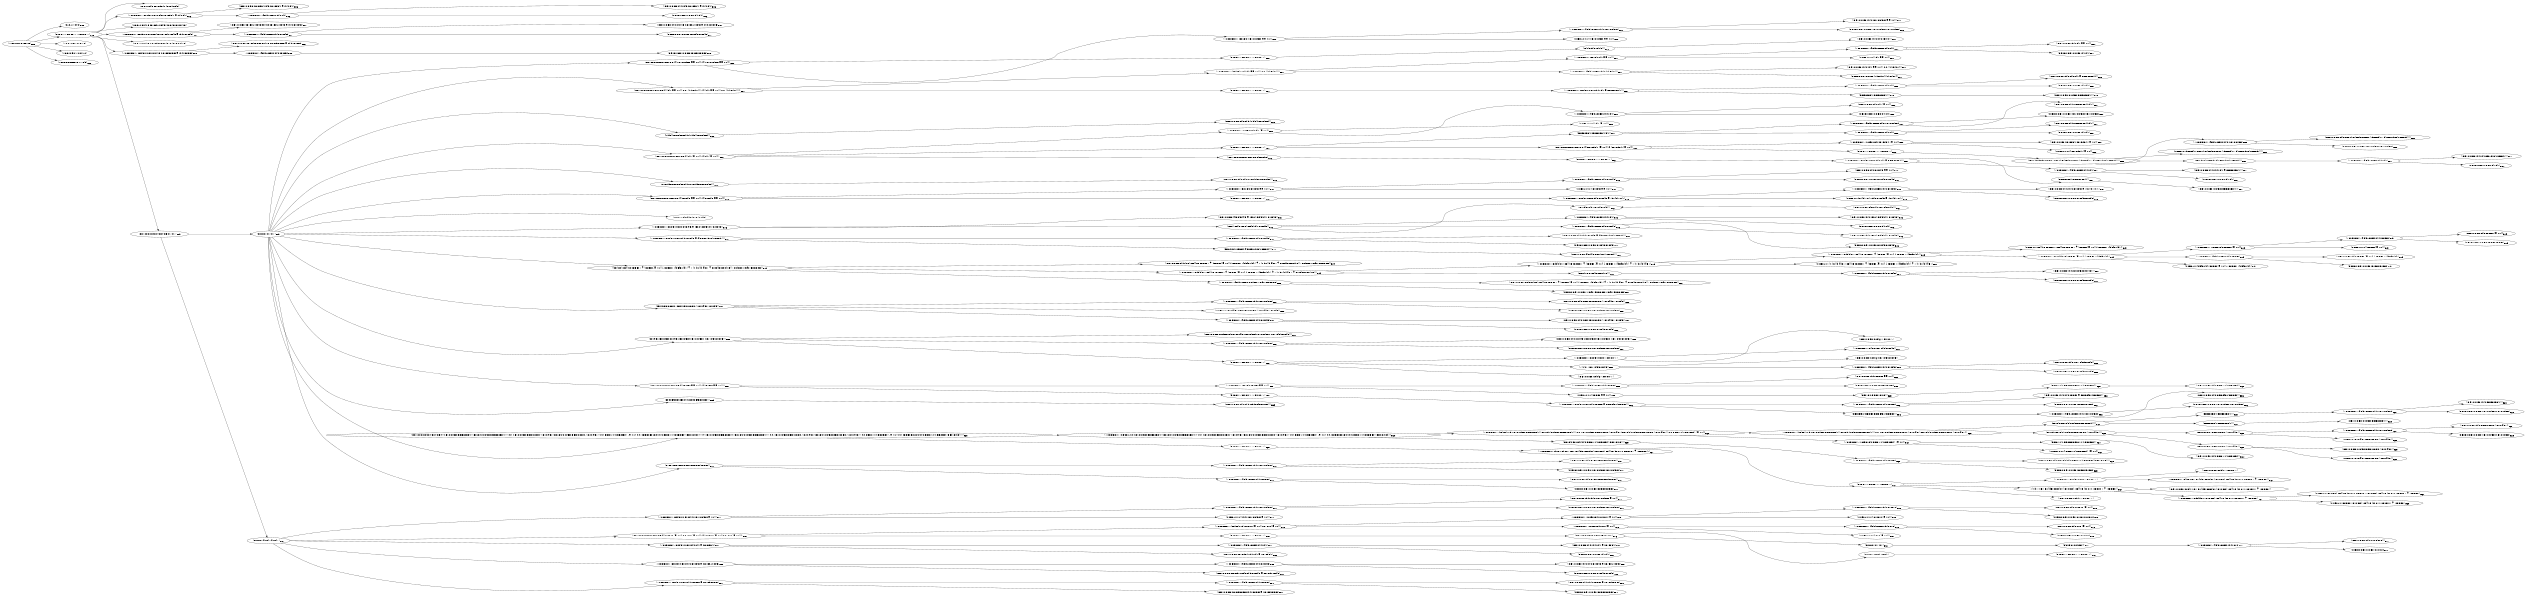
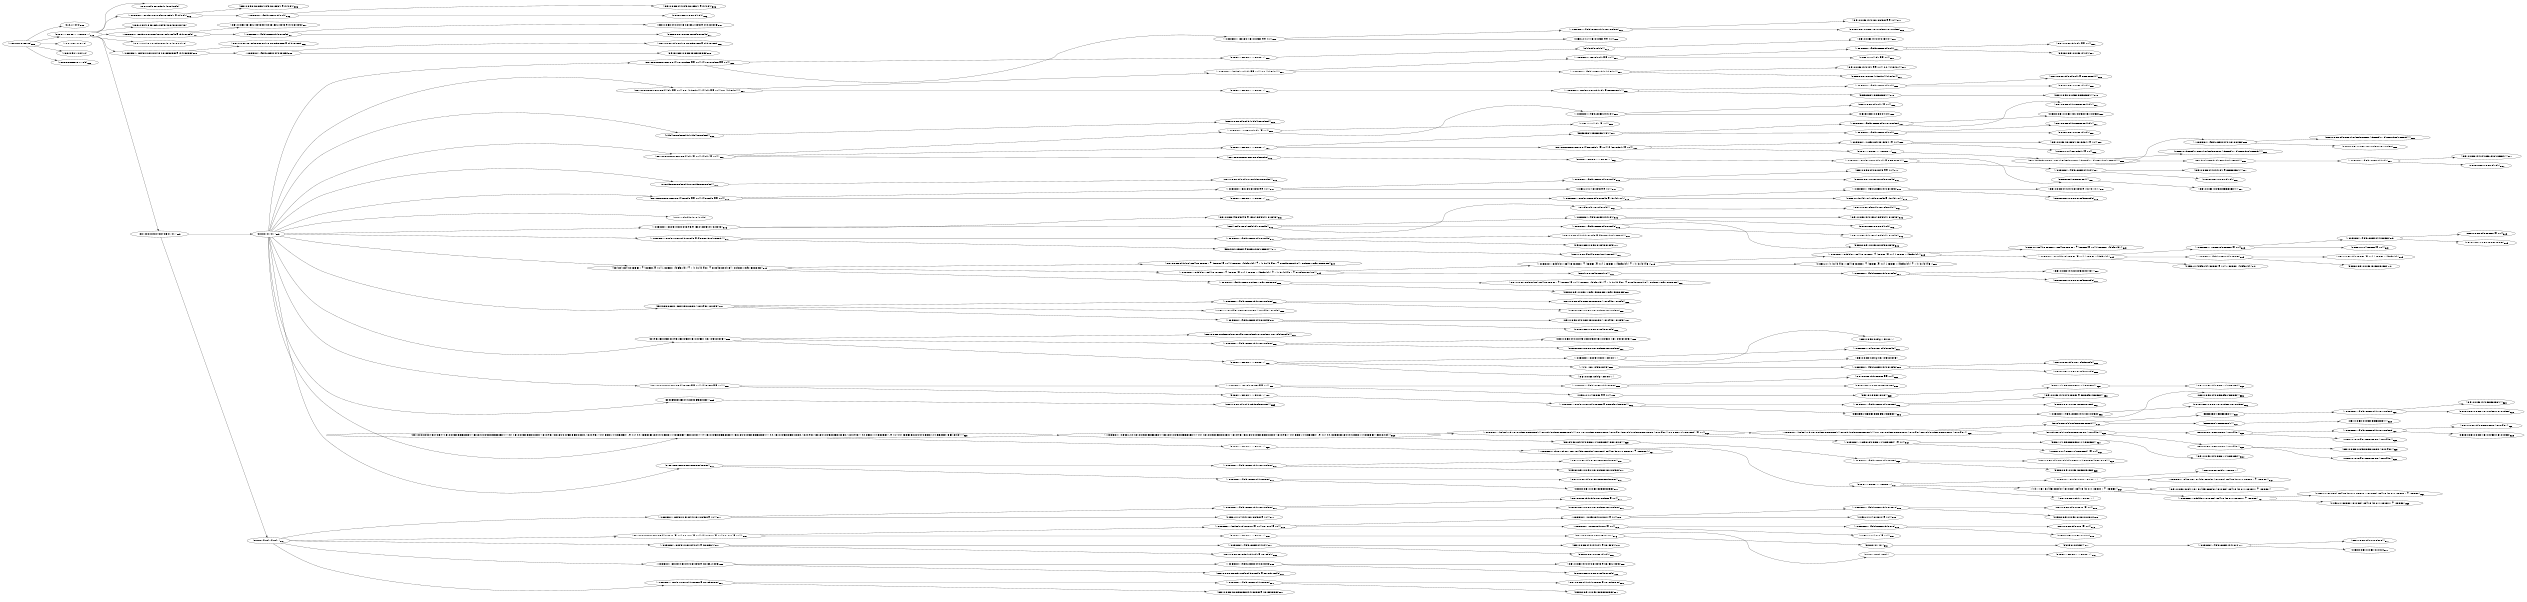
node "(IDENTIFIER,this,String savedTarget = this.target)": added
edge "(IDENTIFIER,FileUtils,newFileUtils())" -> "(newFileUtils,newFileUtils())": reversed
